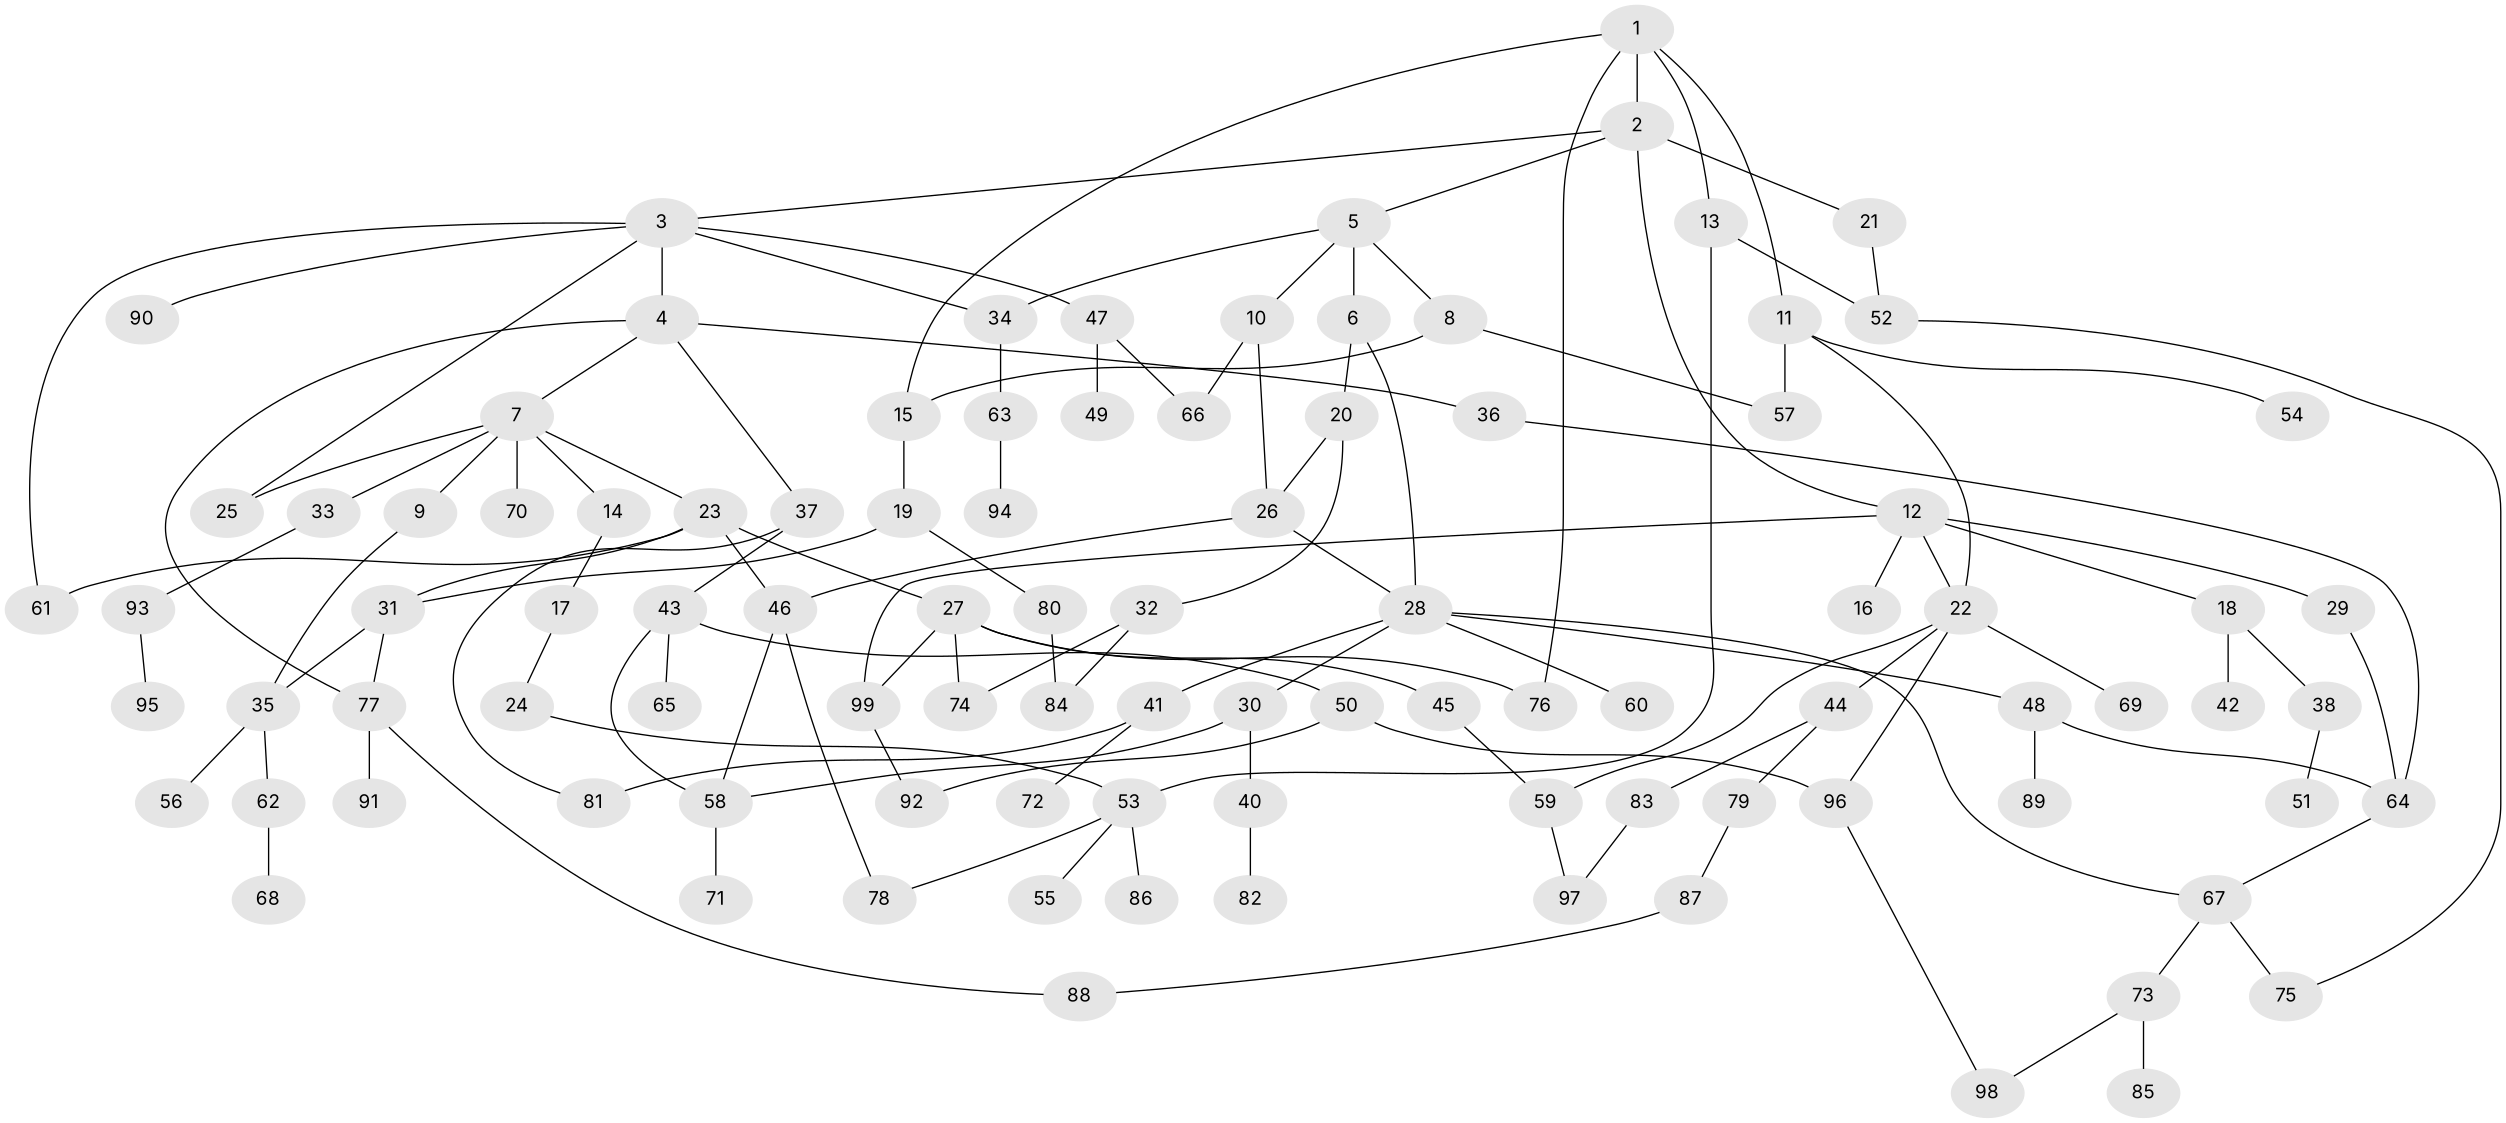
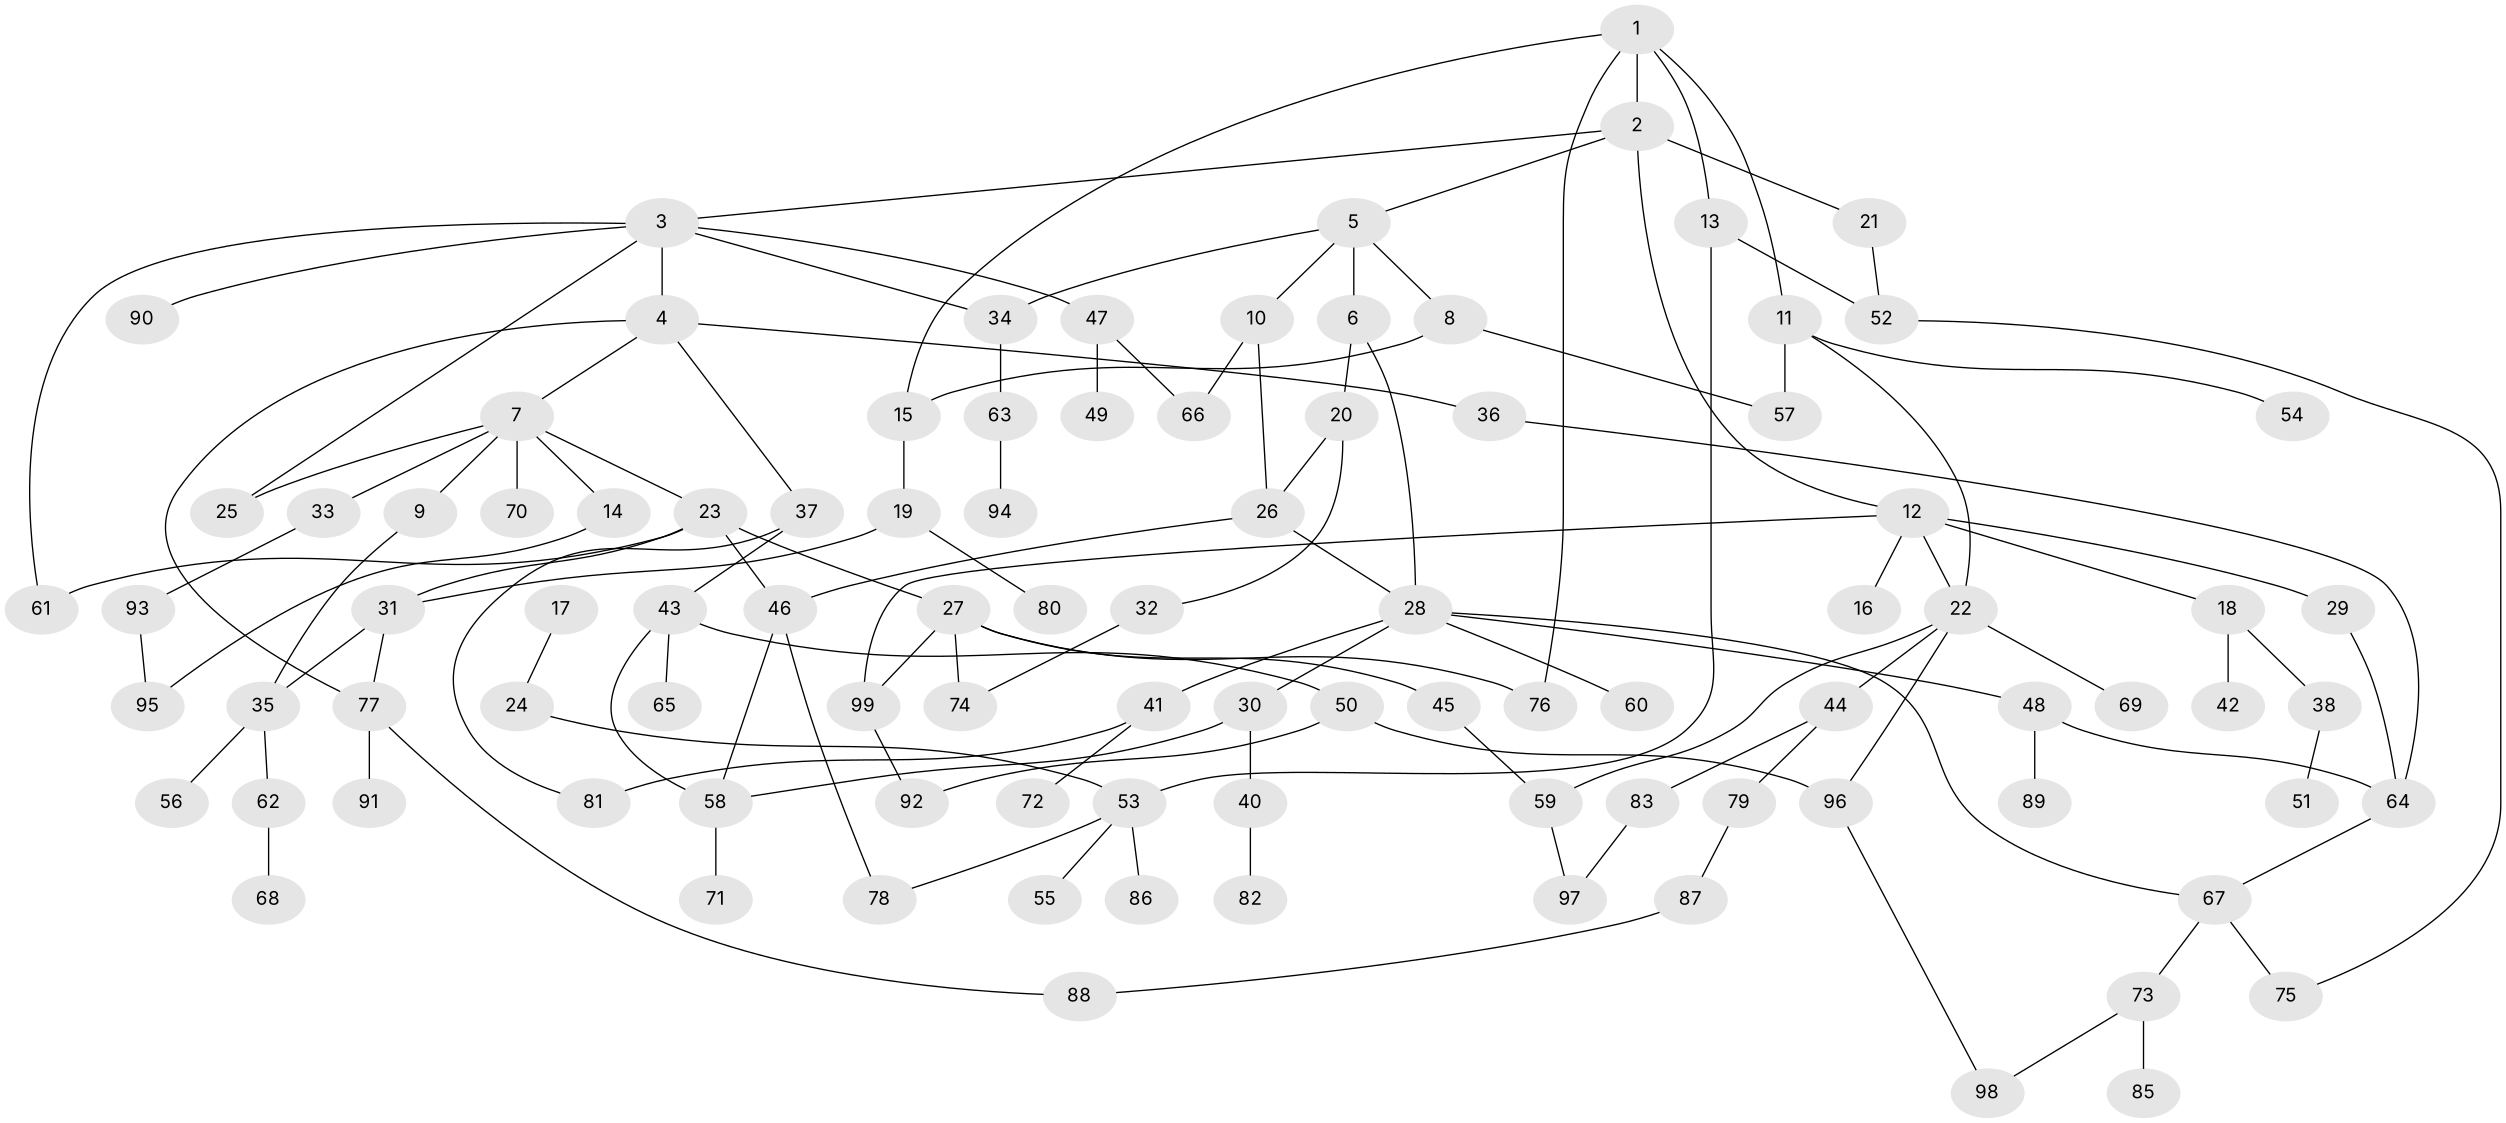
edge "14" -- "17": now "14" -- "95"
node "84": removed
